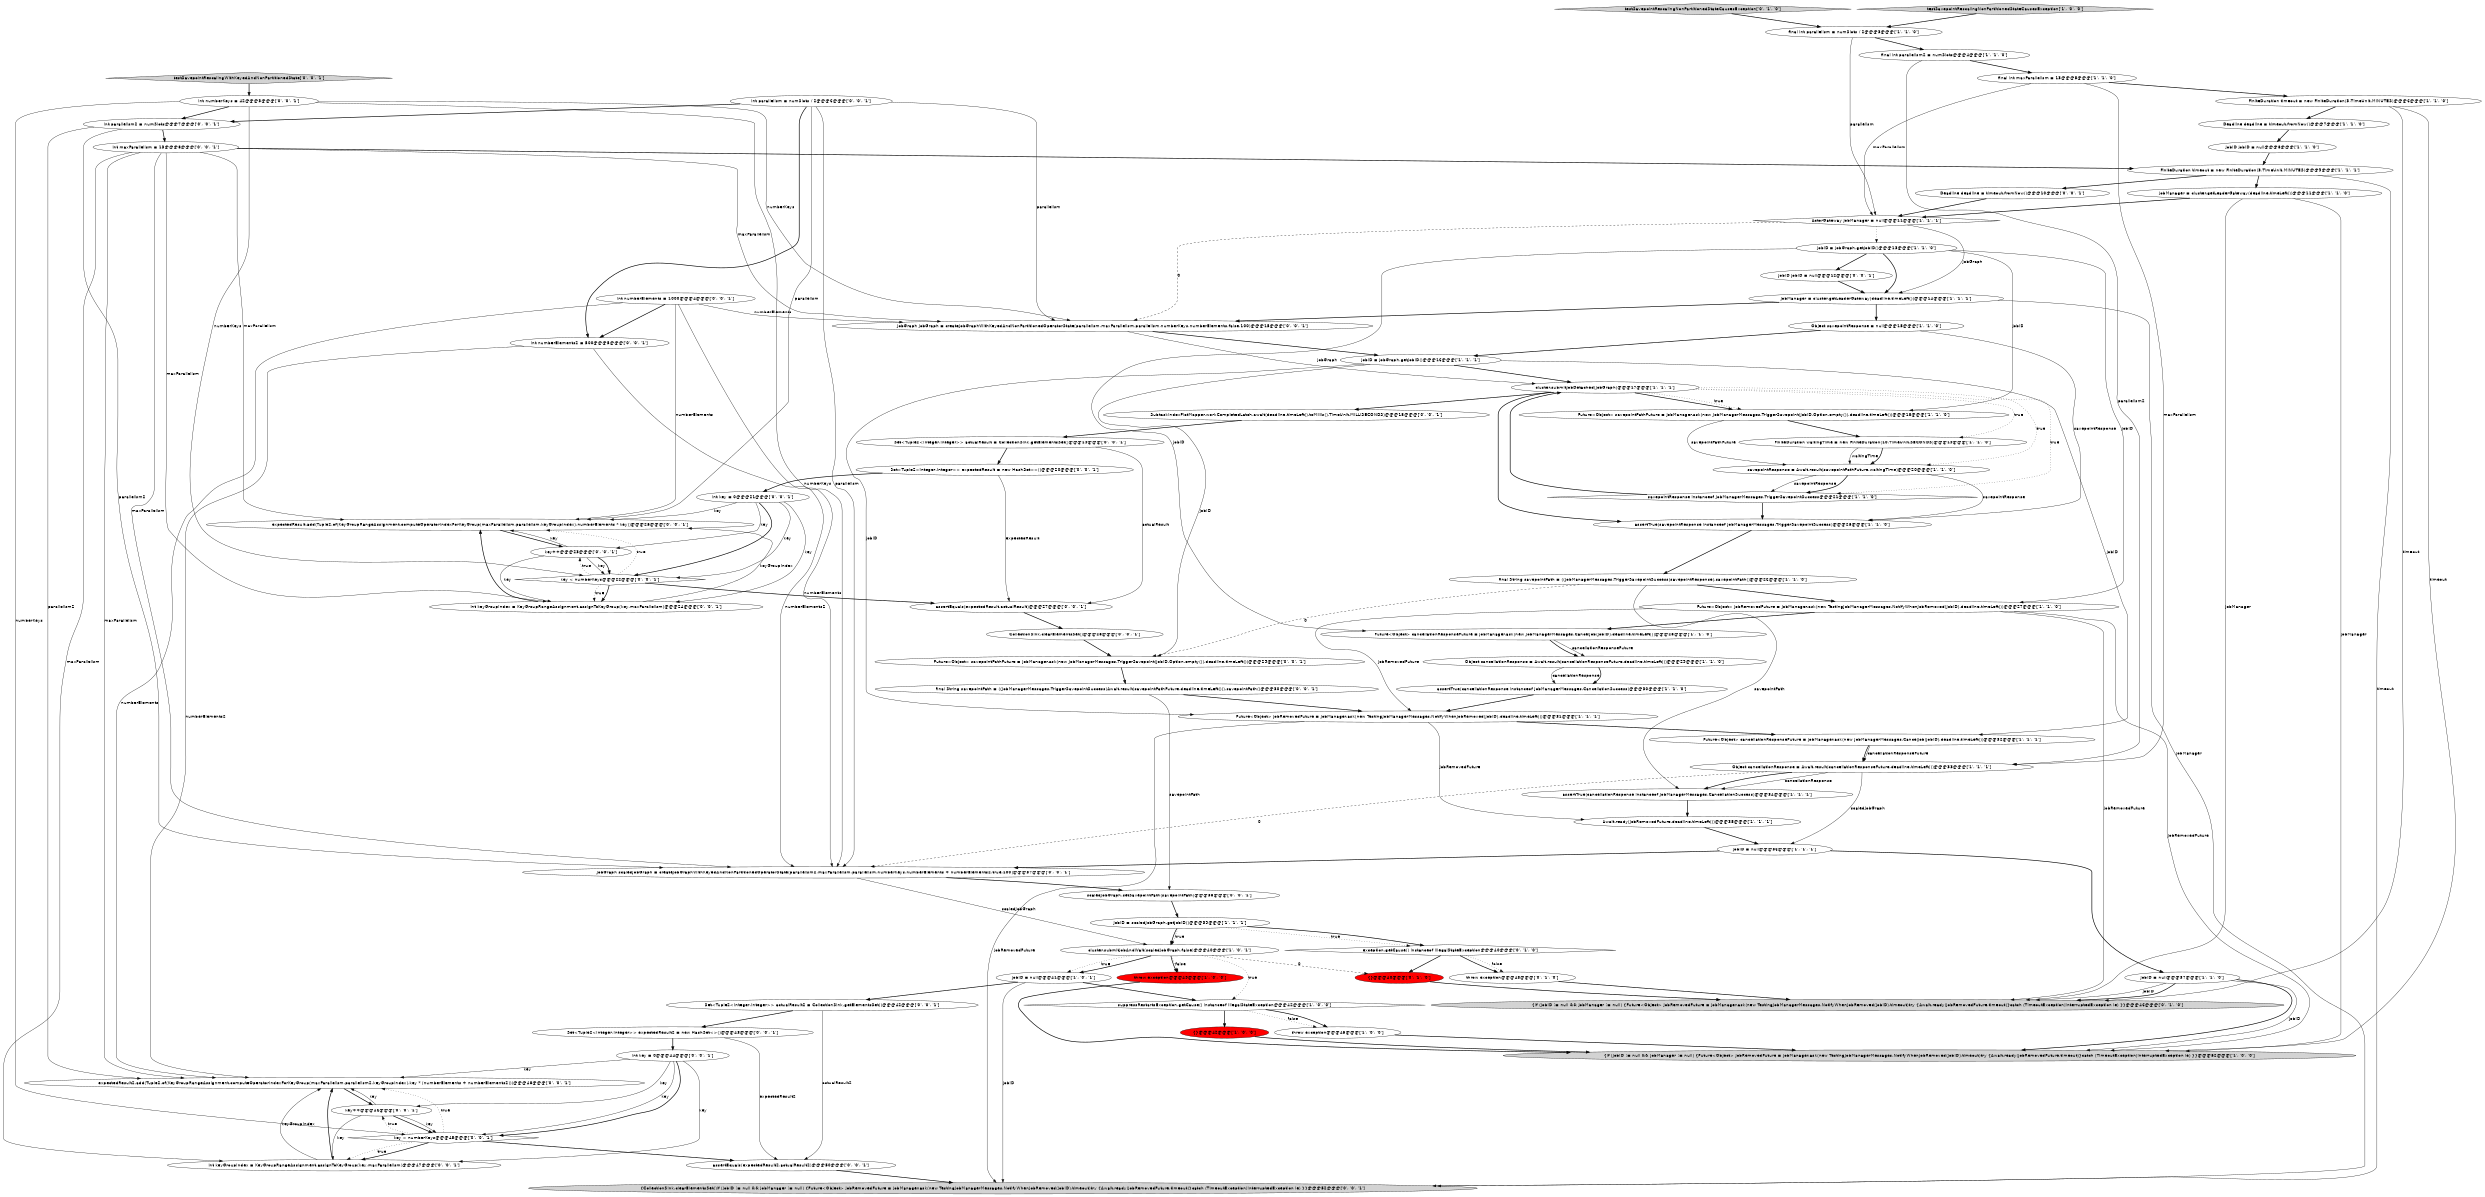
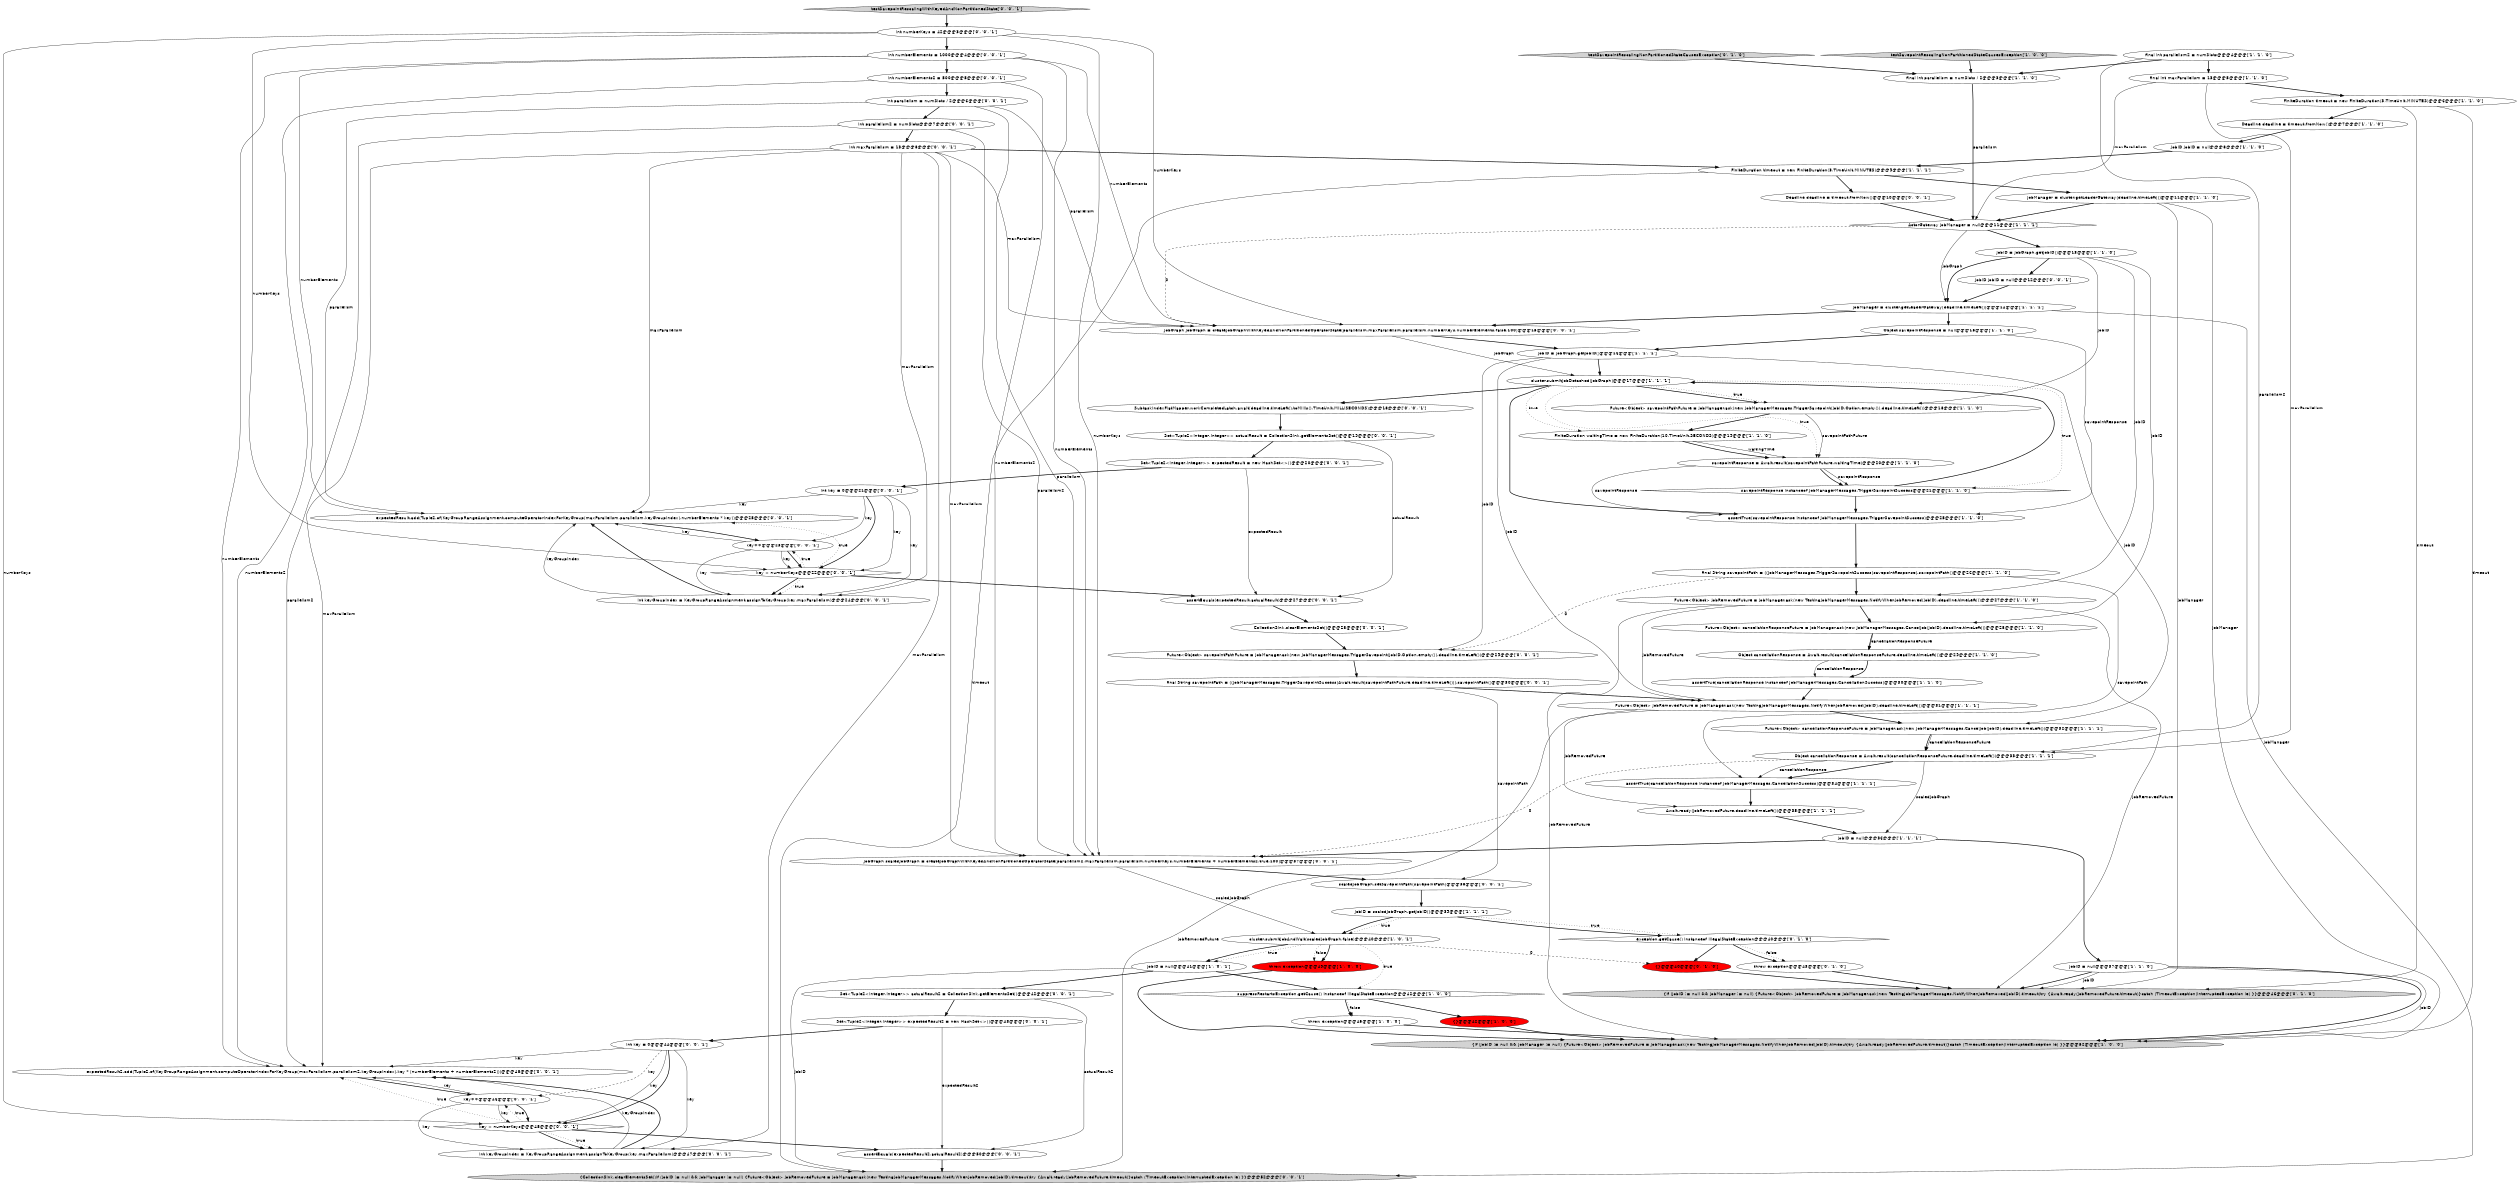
edge "final int parallelism = numSlots / 2@@@3@@@['1', '1', '0']" -> "final int parallelism2 = numSlots@@@4@@@['1', '1', '0']": reversed
edge "int numberKeys = 42@@@3@@@['0', '0', '1']" -> "int parallelism2 = numSlots@@@7@@@['0', '0', '1']": now "int numberKeys = 42@@@3@@@['0', '0', '1']" -> "int numberElements = 1000@@@4@@@['0', '0', '1']"
edge "final int parallelism = numSlots / 2@@@3@@@['1', '1', '0']" -> "ActorGateway jobManager = null@@@11@@@['1', '1', '1']": style solid -> bold
edge "ActorGateway jobManager = null@@@11@@@['1', '1', '1']" -> "jobID = jobGraph.getJobID()@@@13@@@['1', '1', '0']": style dotted -> bold
edge "int parallelism = numSlots / 2@@@6@@@['0', '0', '1']" -> "int numberElements2 = 500@@@5@@@['0', '0', '1']": reversed
edge "int key = 0@@@44@@@['0', '0', '1']" -> "key++@@@46@@@['0', '0', '1']": style solid -> dashed
